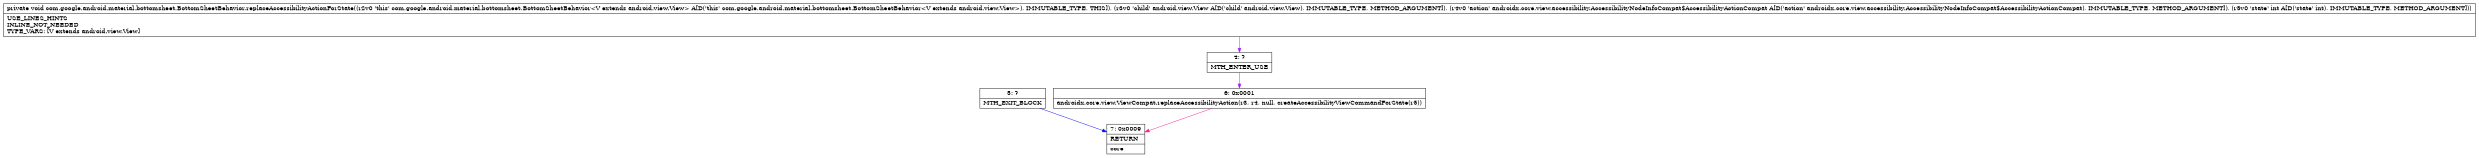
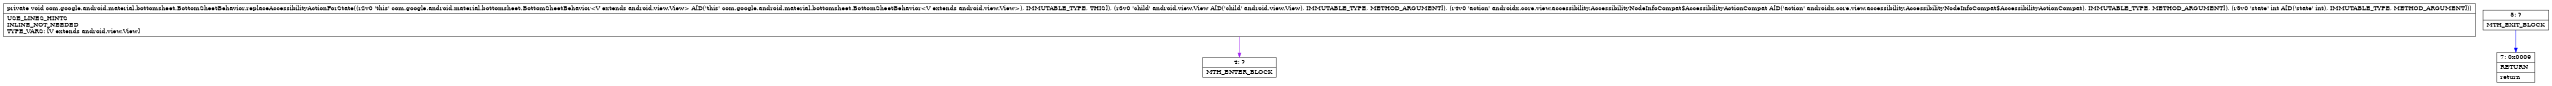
node "4: ?": text "MTH_ENTER_USE" -> "MTH_ENTER_BLOCK"
node "6: 0x0001": removed
node "7: 0x0009": text "core" -> "return"
